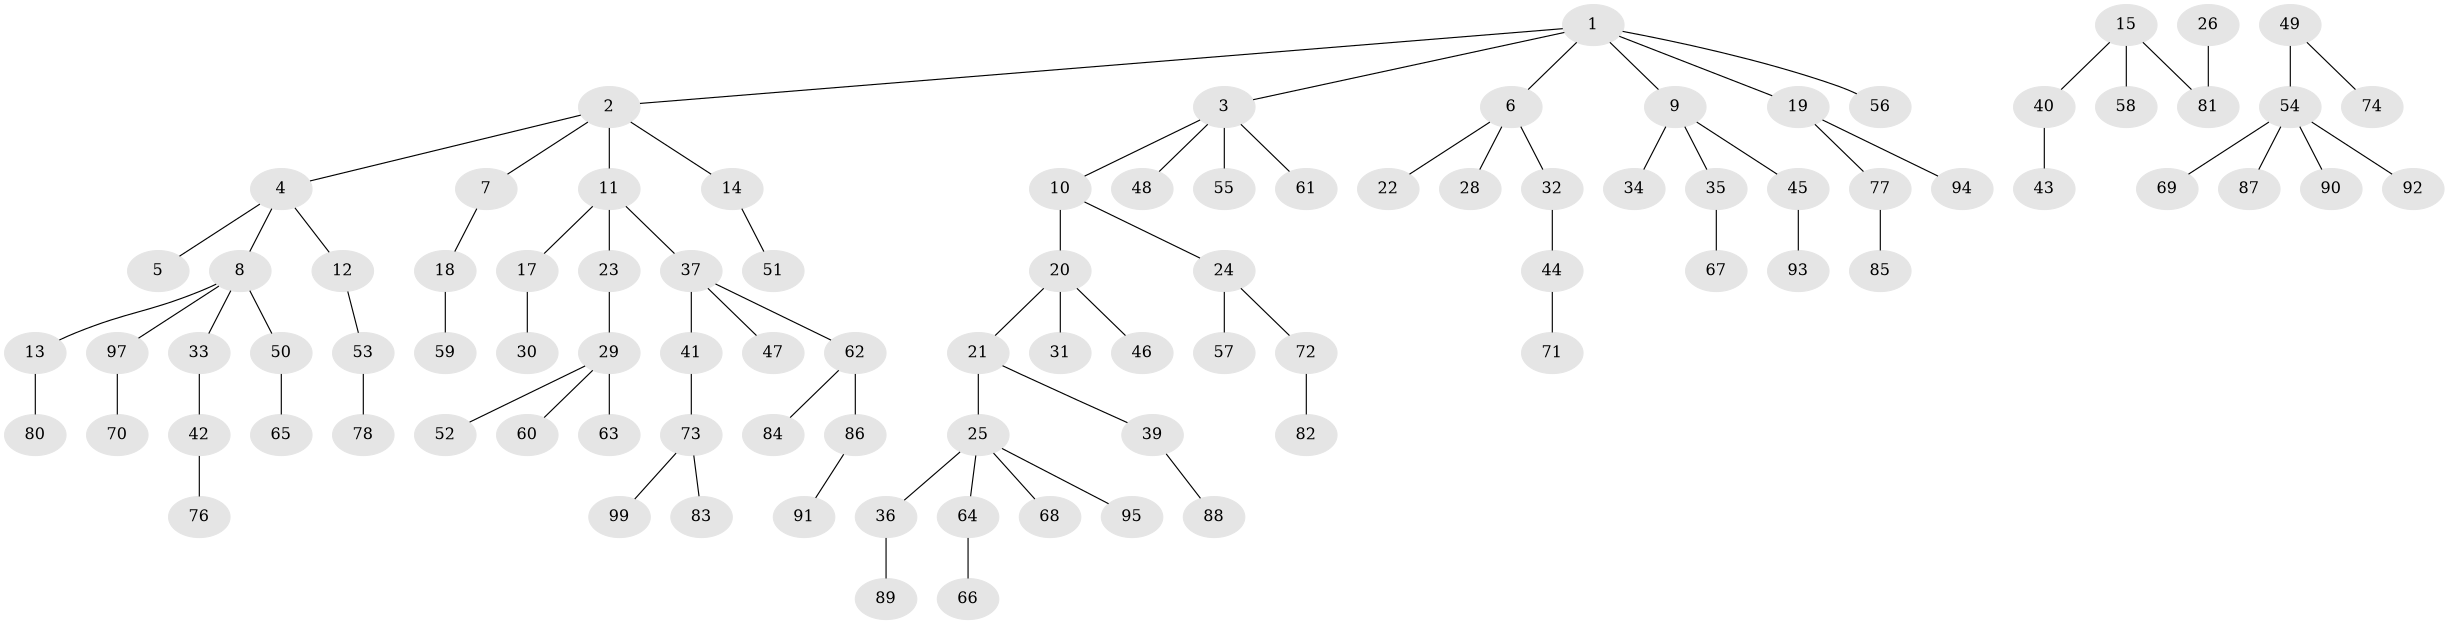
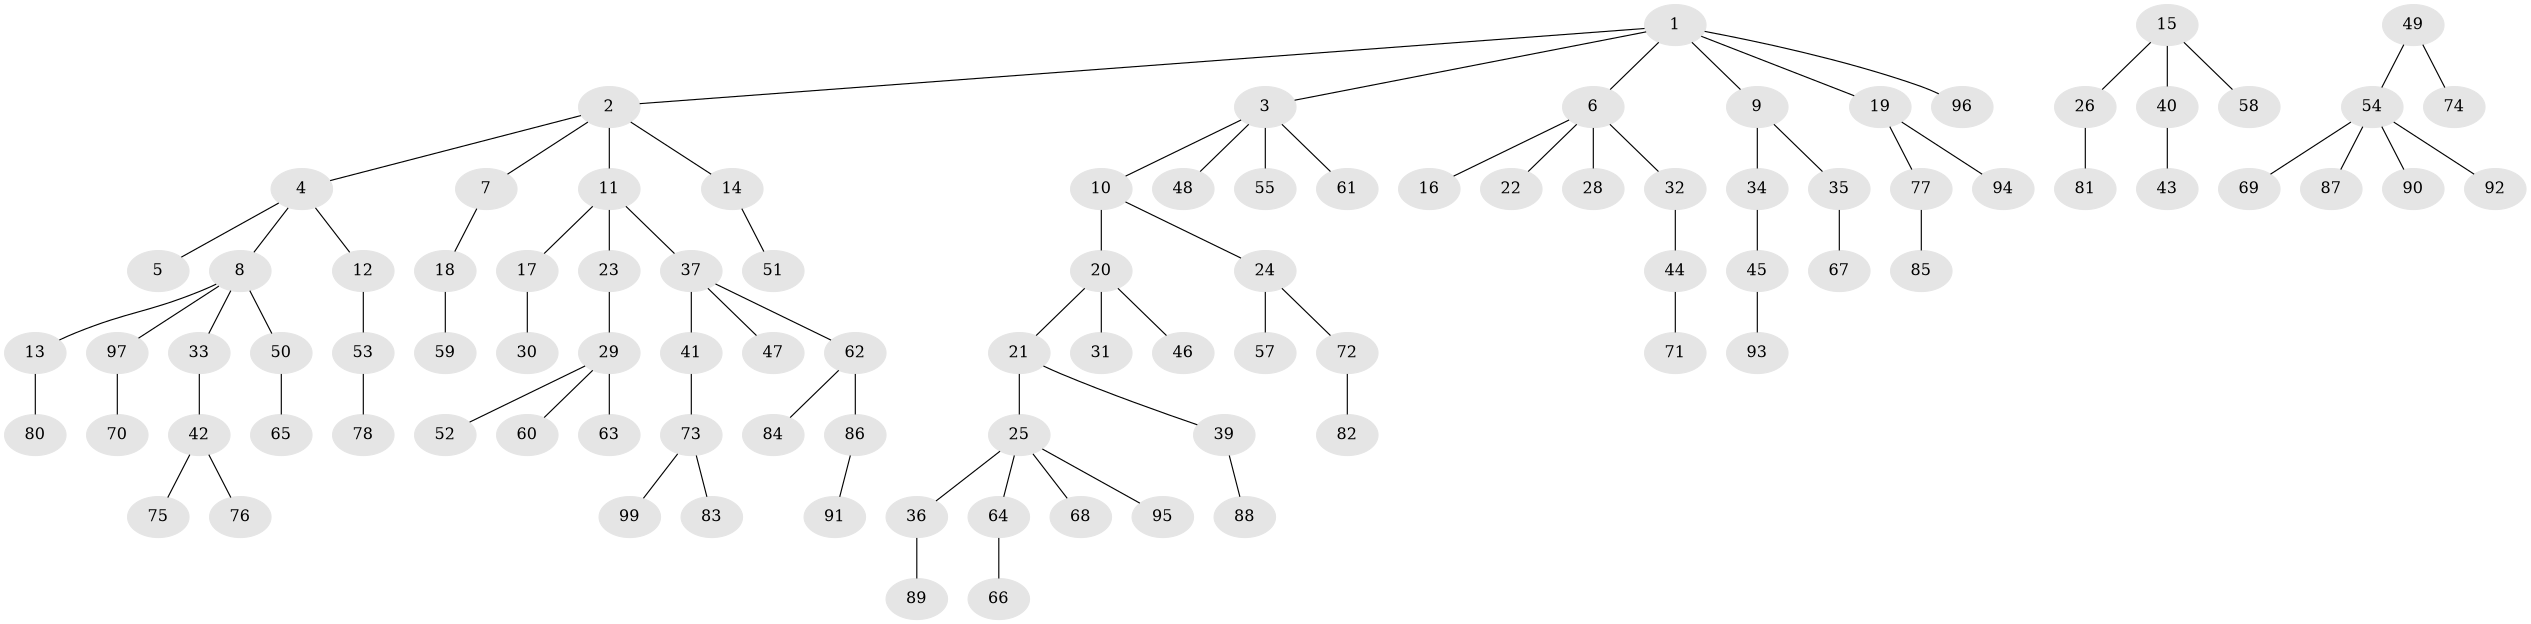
edge "15" -- "81": now "15" -- "26"
node "56": label "56" -> "96"
edge "9" -- "45": now "34" -- "45"
node "16": added
node "75": added
